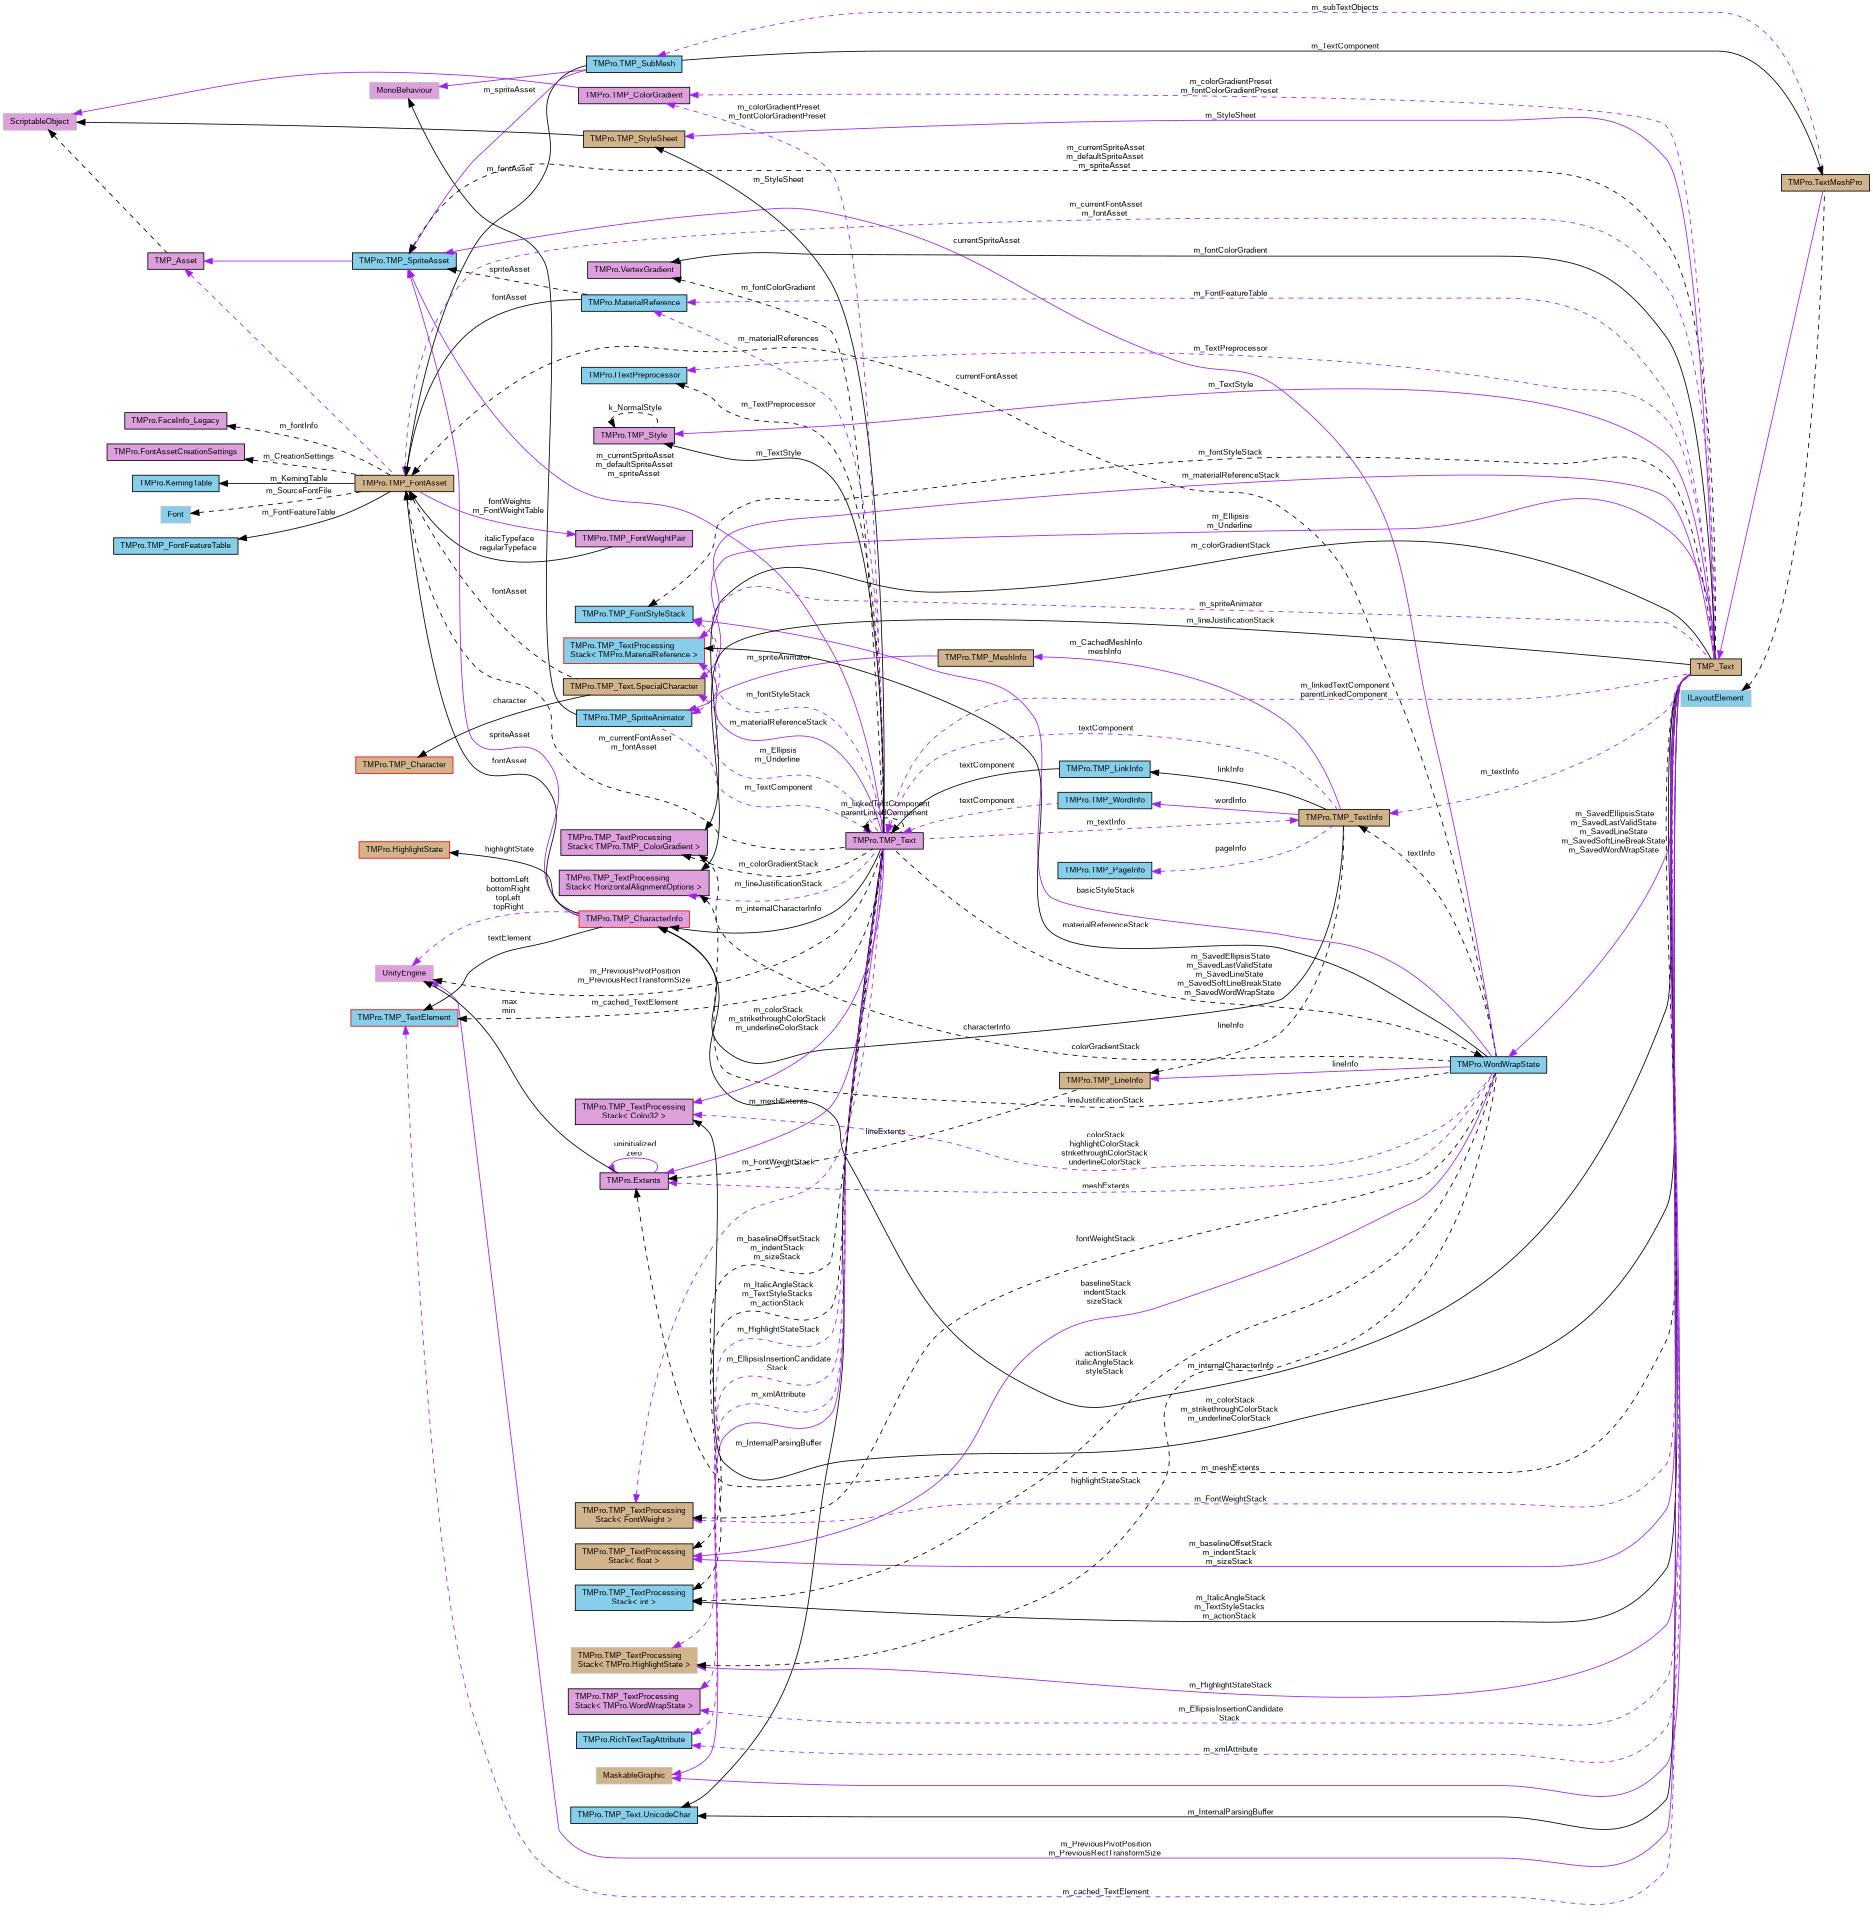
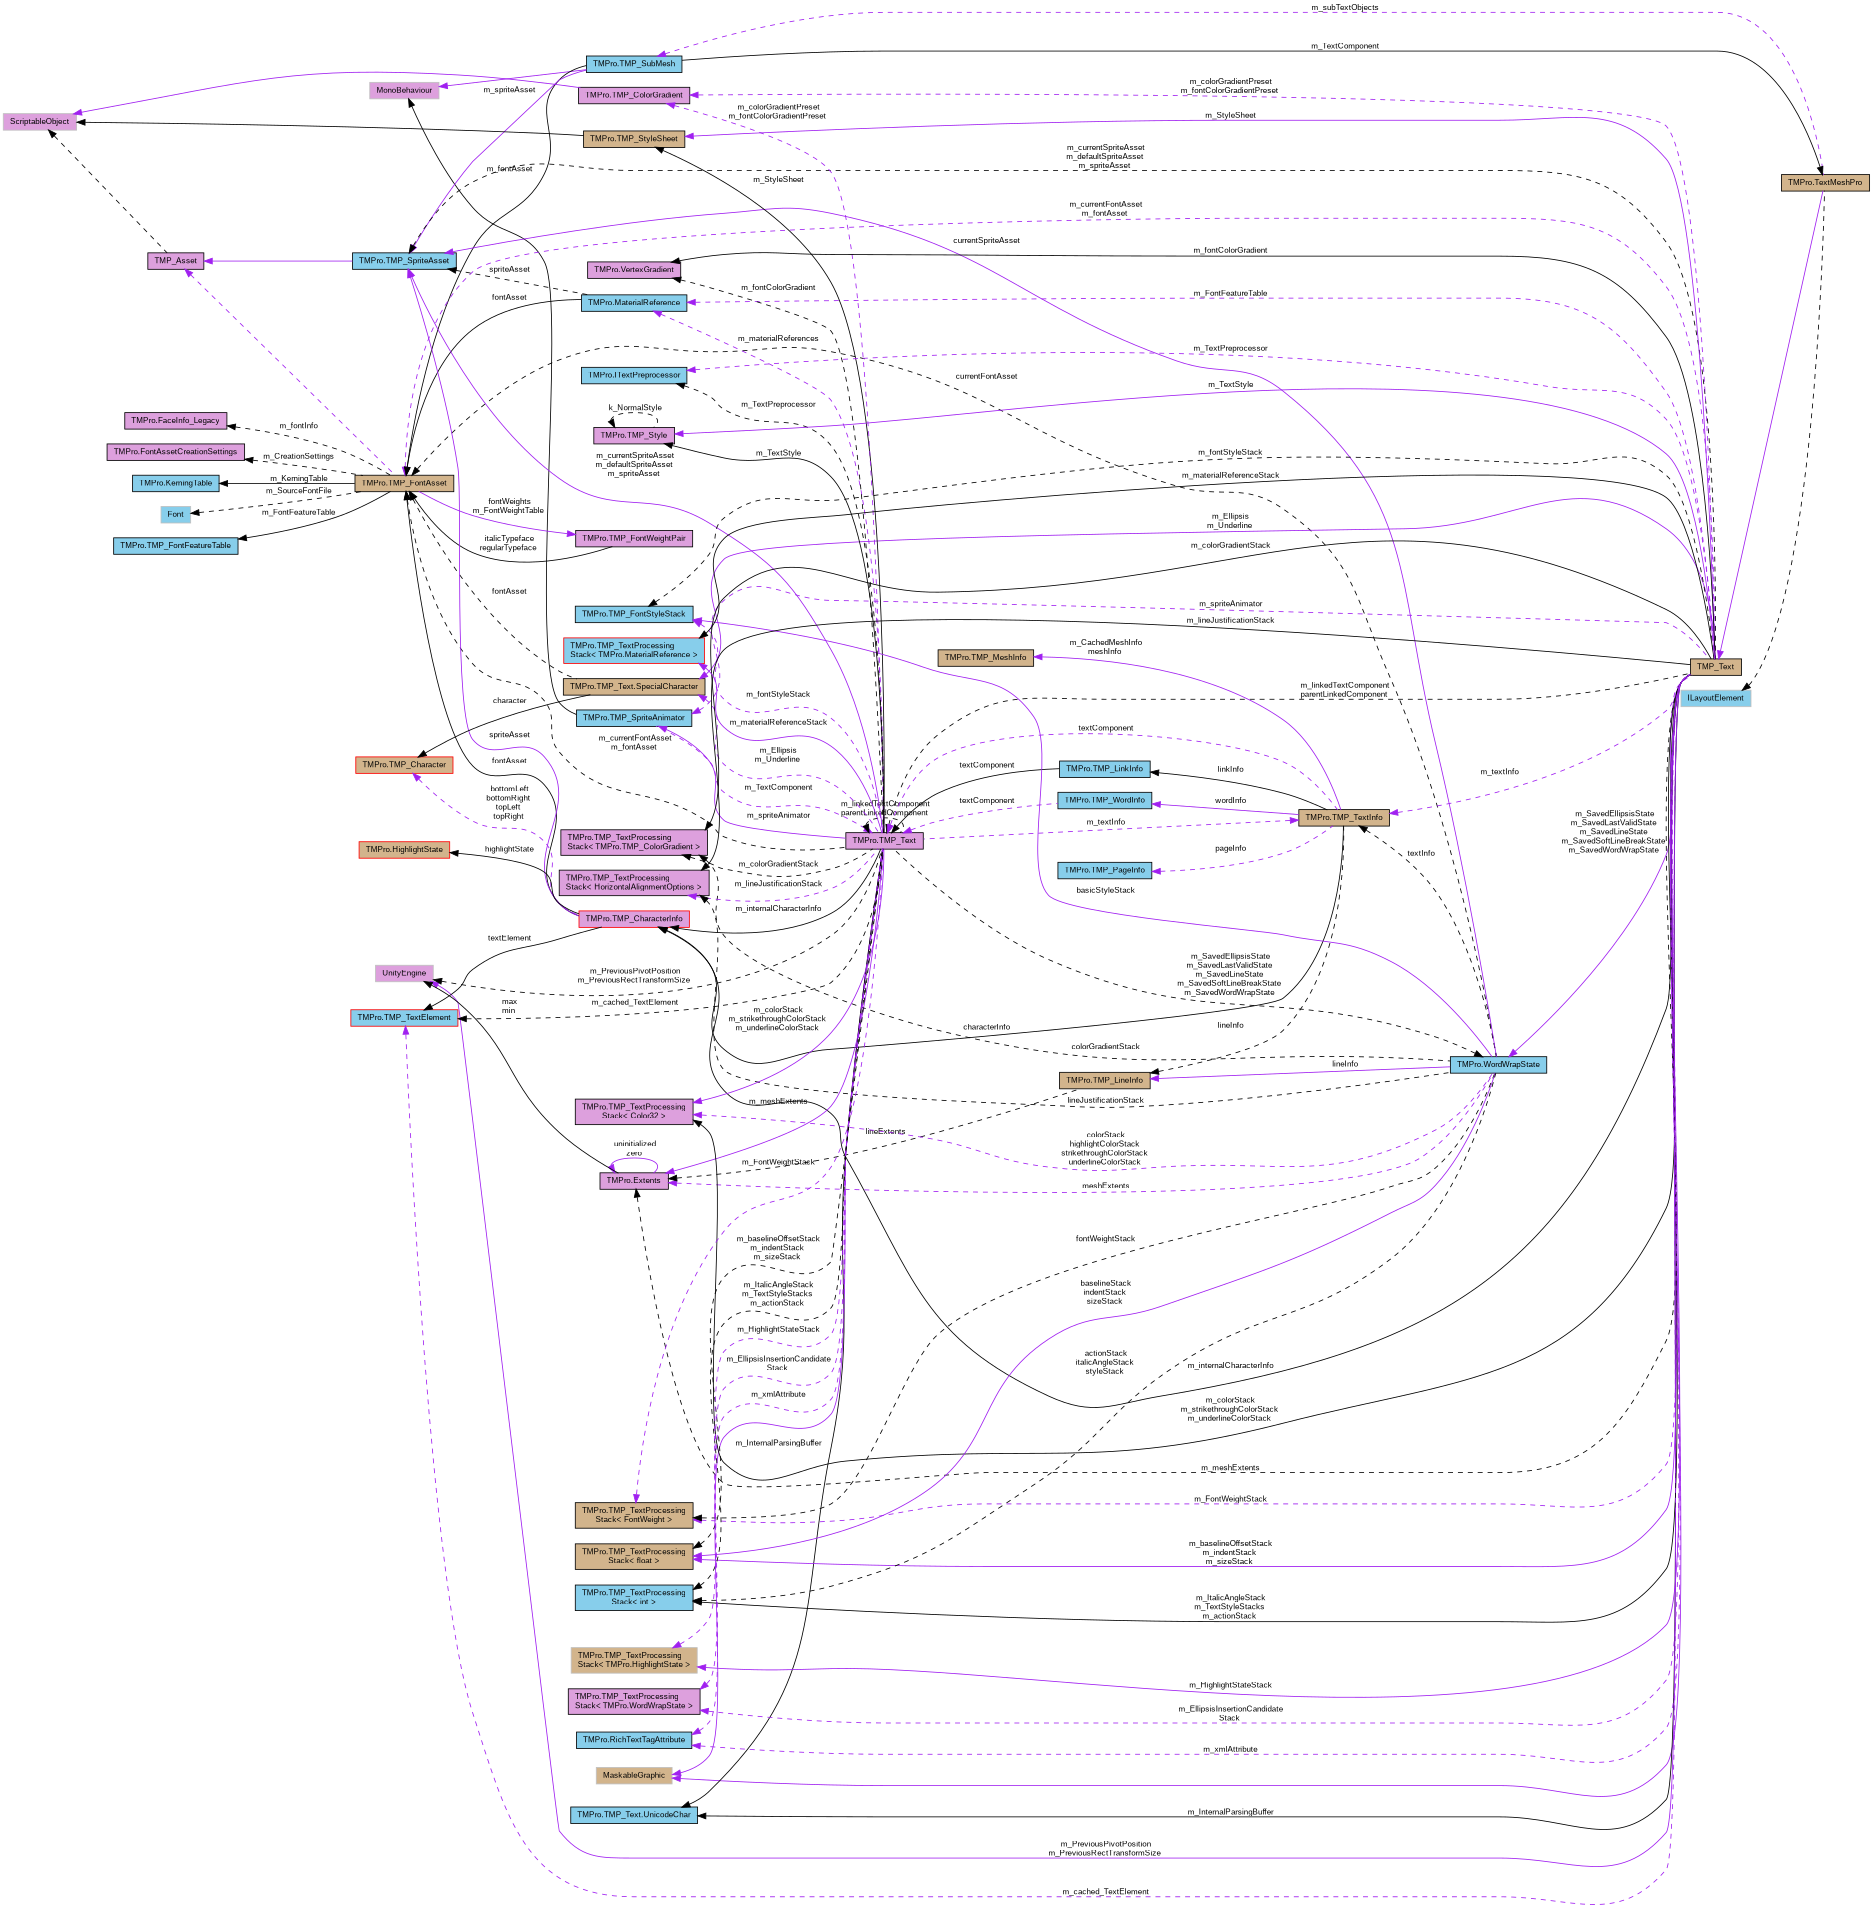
edge "TMP_Text" -> "TMPro.TMP_TextProcessing Stack< TMPro.MaterialReference >": color purple -> black
edge "TMPro.TMP_MeshInfo" -> "TMPro.TMP_SpriteAnimator": now "TMPro.TMP_Text" -> "TMPro.TMP_SpriteAnimator"
edge "TMP_Text" -> "TMPro.TMP_Text": color purple -> black
edge "TMPro.WordWrapState" -> "TMPro.TMP_TextProcessing Stack< TMPro.MaterialReference >": removed, label "materialReferenceStack"
edge "TMPro.TMP_CharacterInfo" -> "UnityEngine": now "TMPro.TMP_CharacterInfo" -> "TMPro.TMP_Character"
edge "TMPro.WordWrapState" -> "TMPro.TMP_TextProcessing Stack< TMPro.HighlightState >": removed, label "highlightStateStack"
